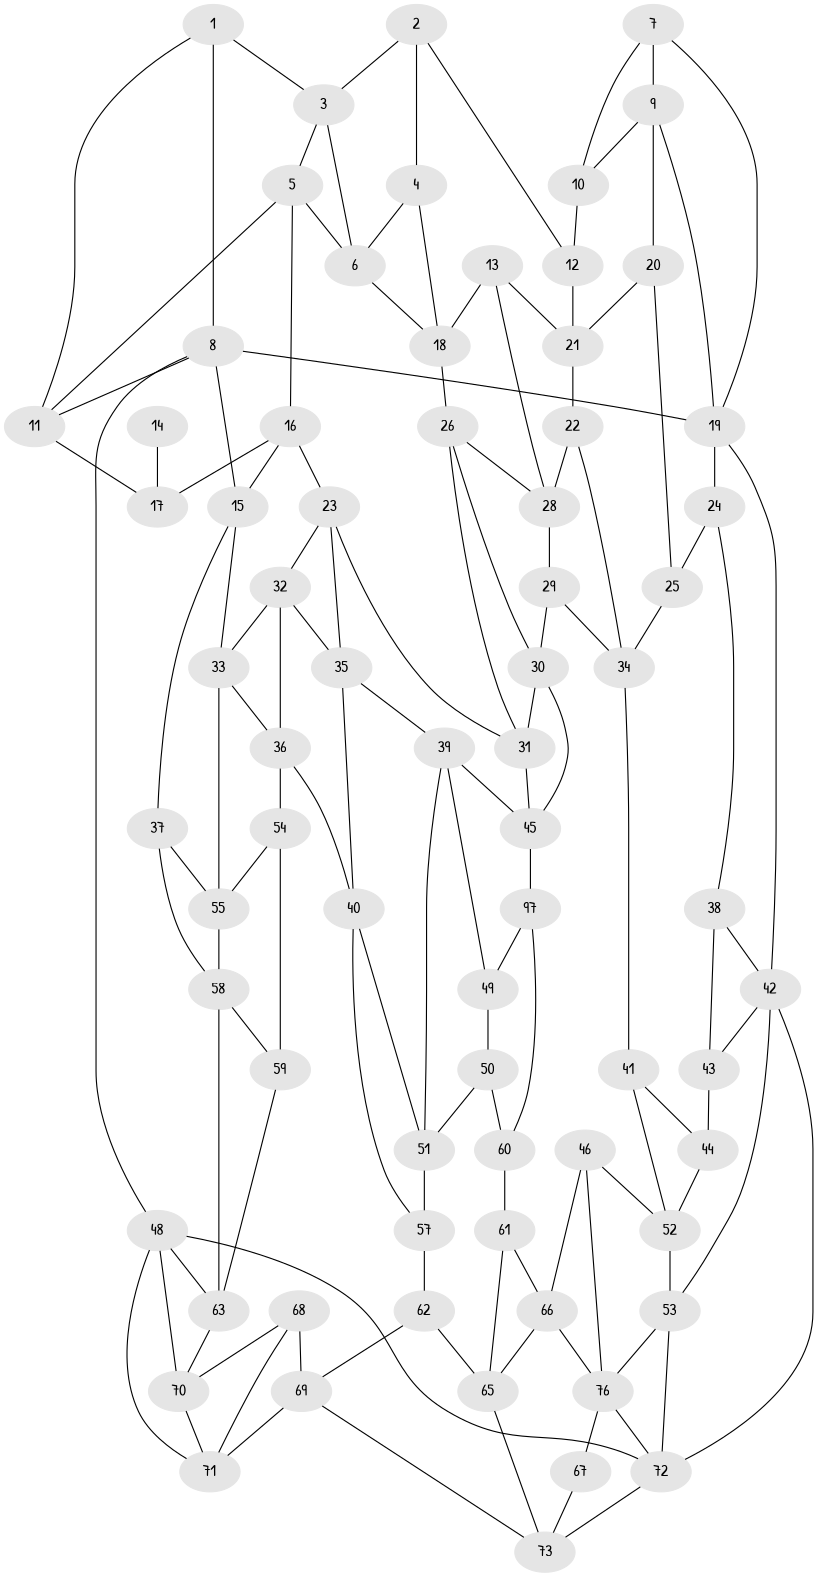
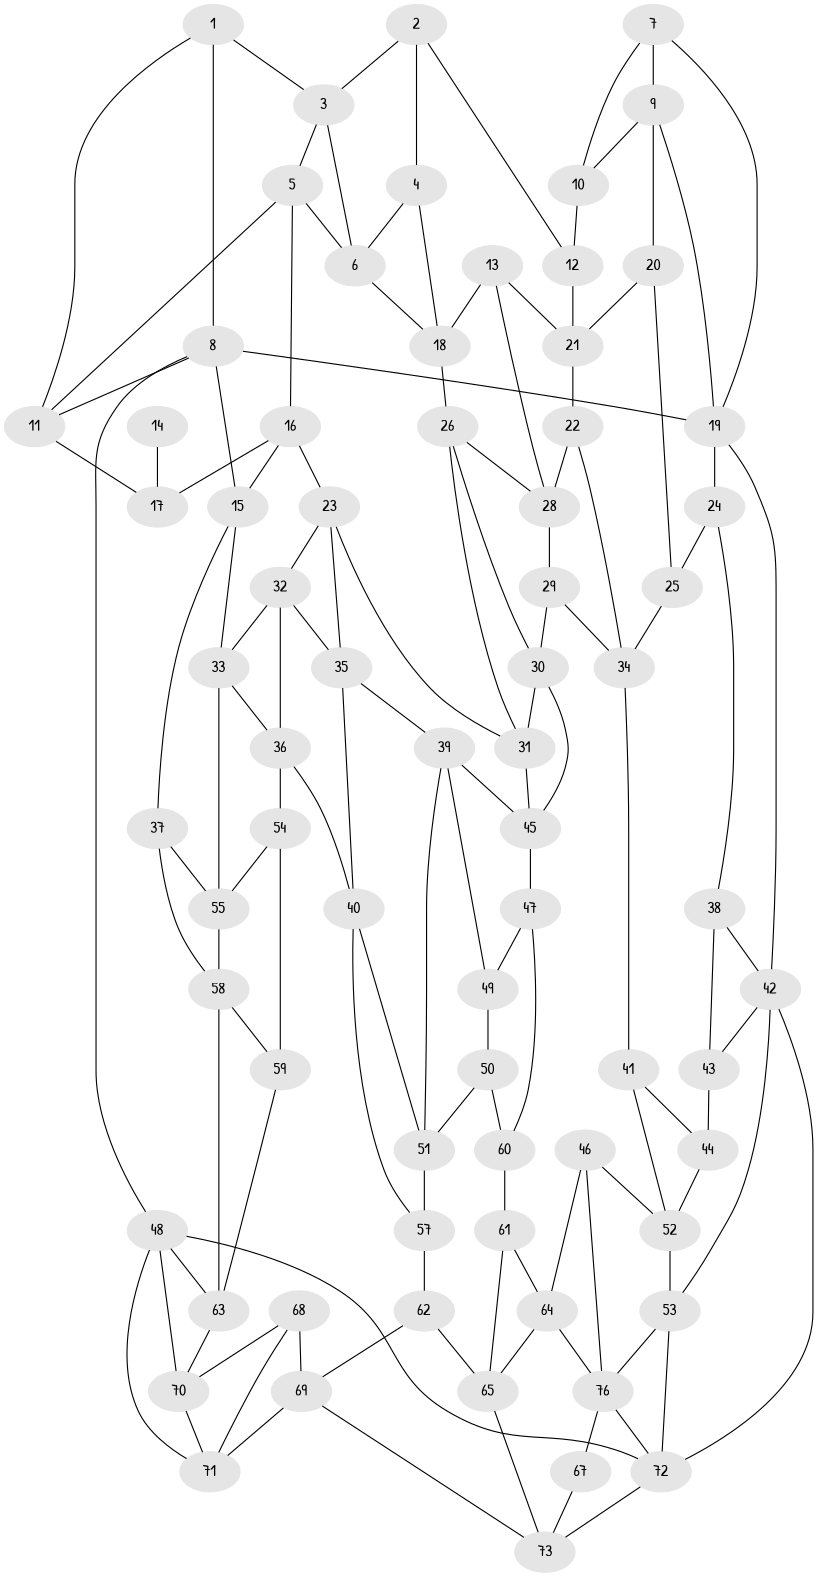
node "97": label "97" -> "47"
node "66": label "66" -> "64"
